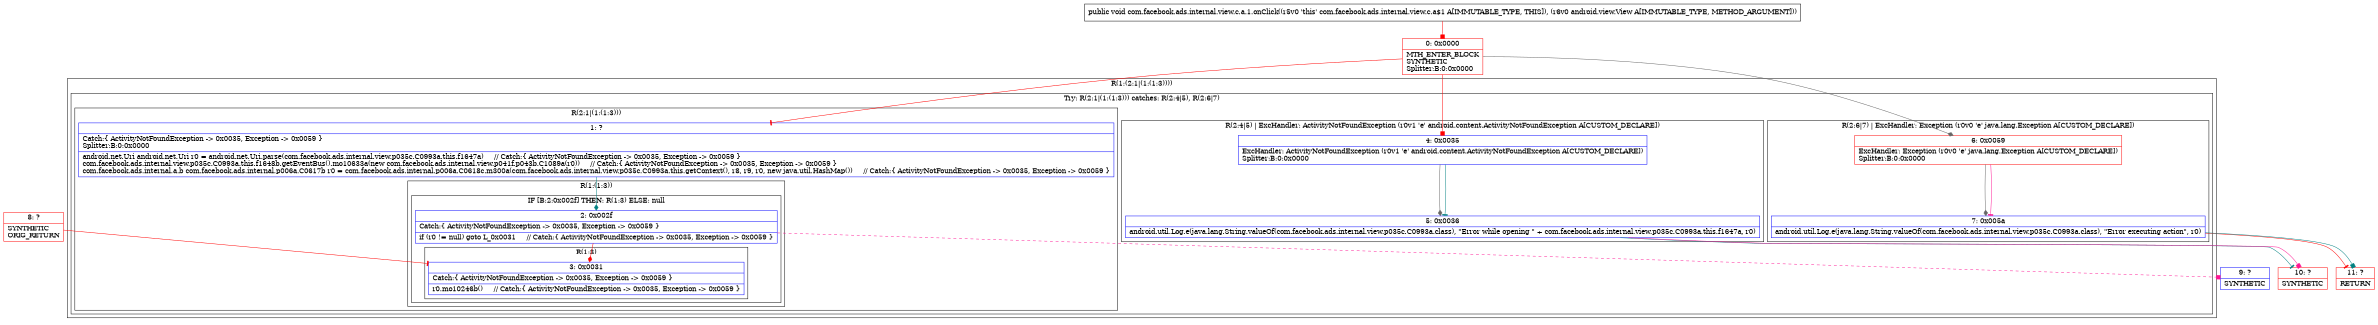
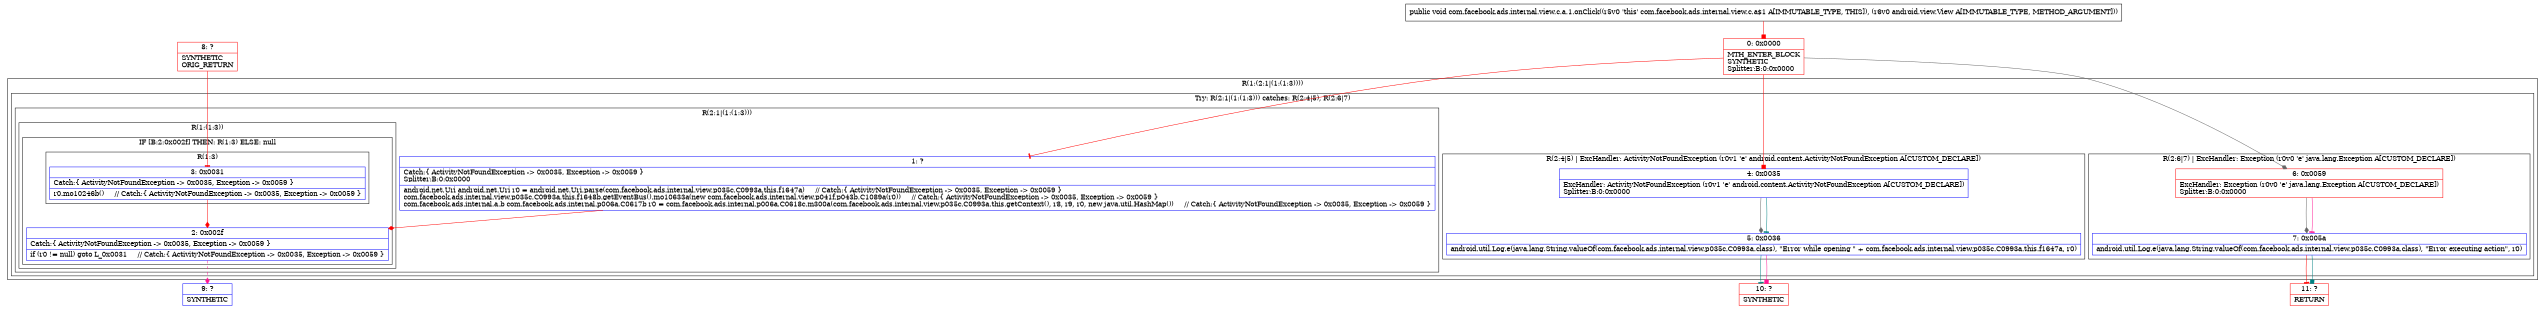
edge "1: ?" -> "2: 0x002f": color teal -> red
edge "2: 0x002f" -> "3: 0x0031": reversed
edge "2: 0x002f" -> "9: ?": arrowhead box -> diamond
